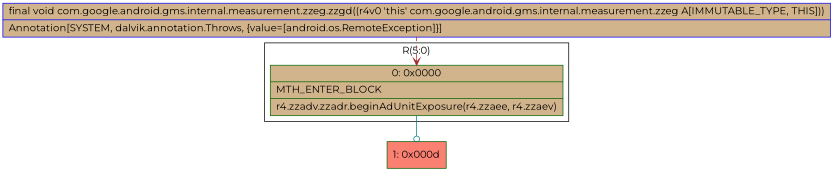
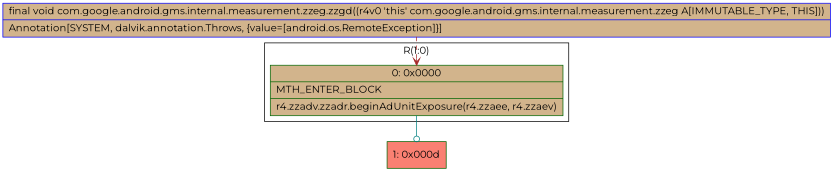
cluster "R(5:0)": label "R(5:0)" -> "R(1:0)"
